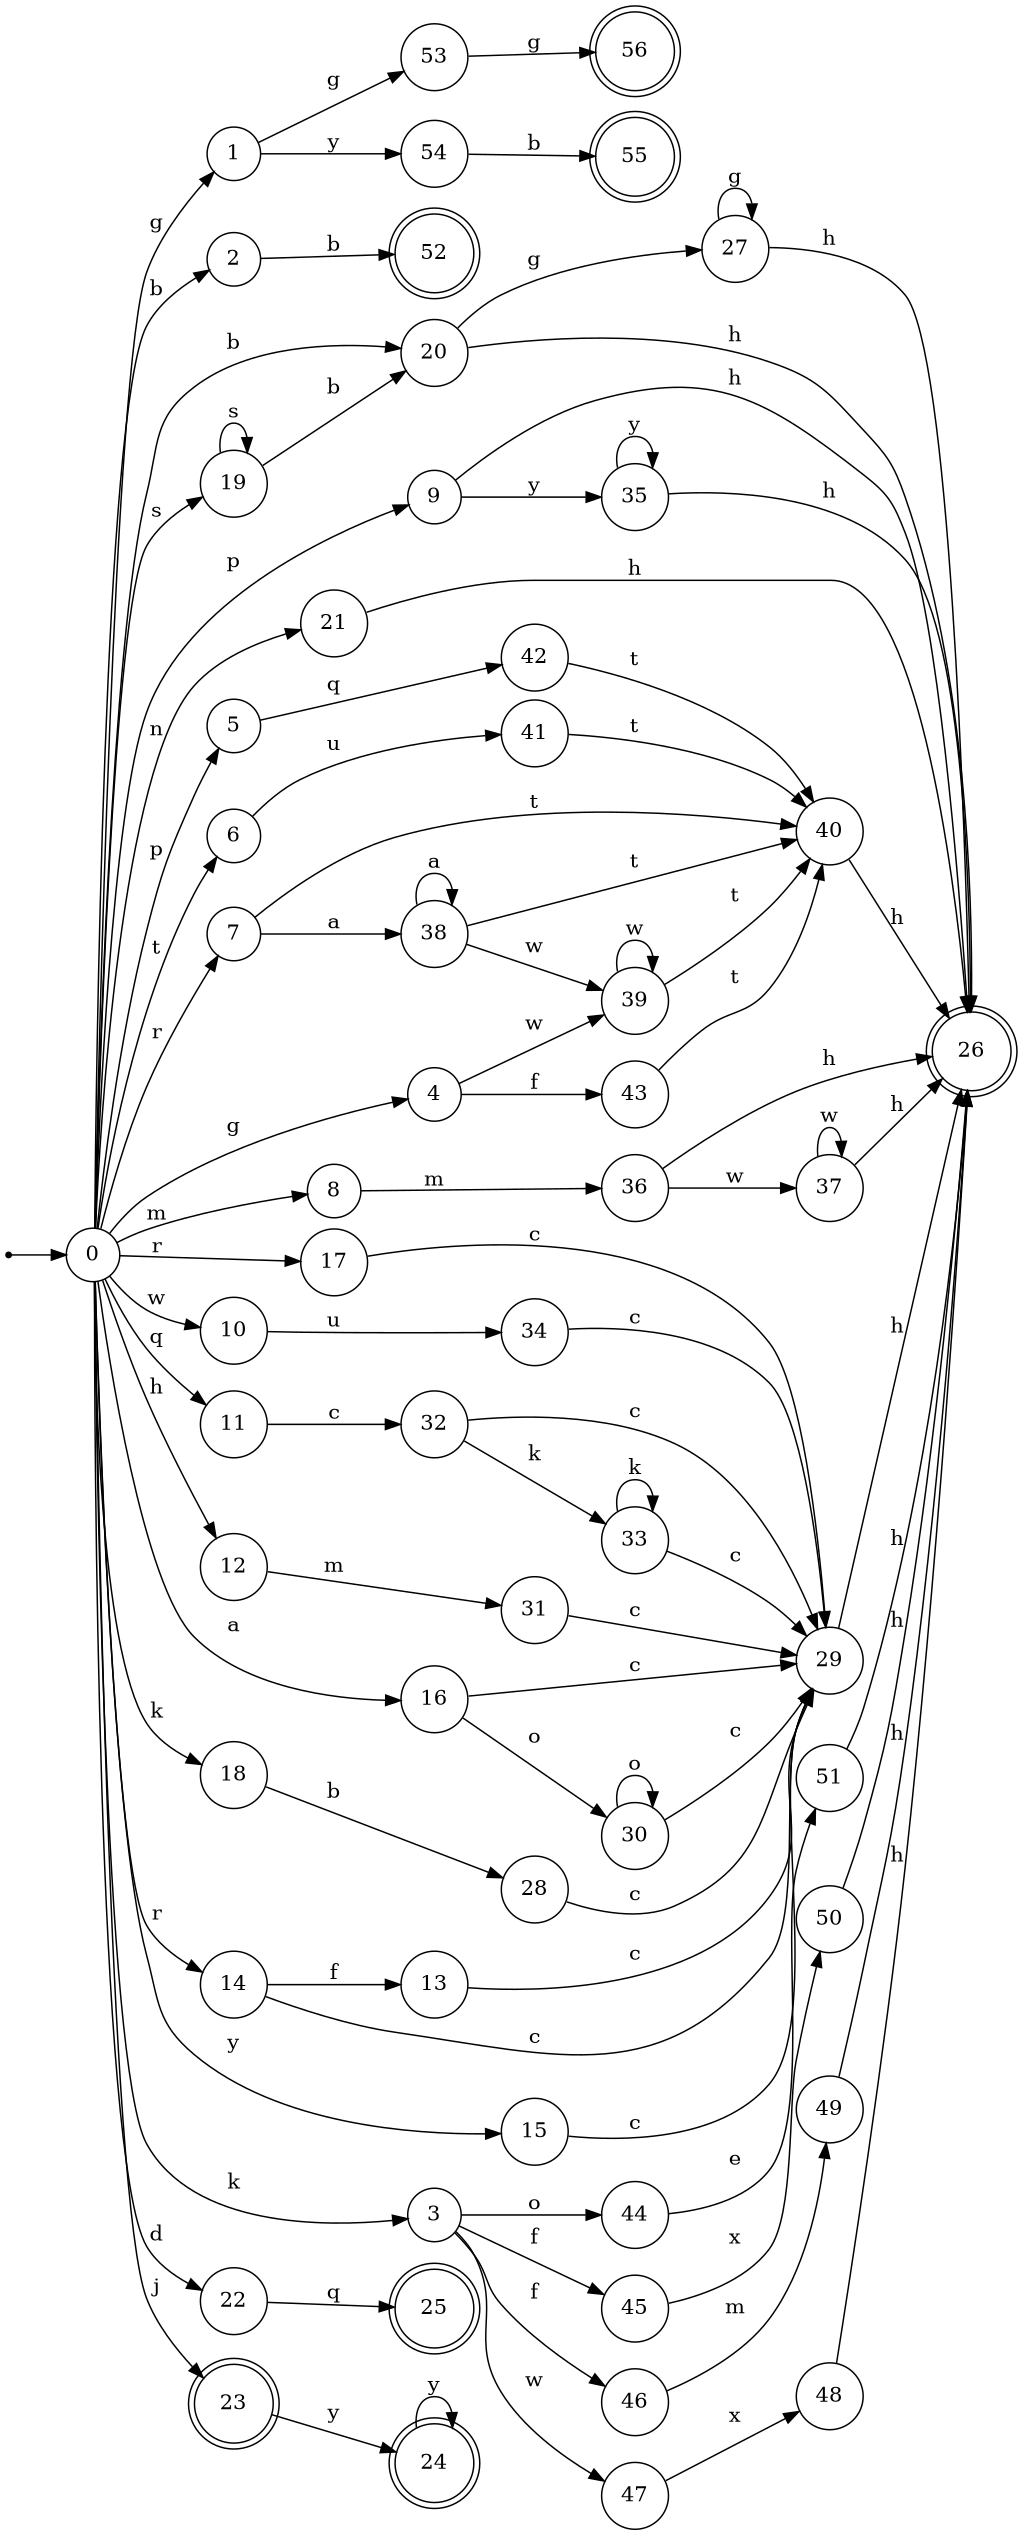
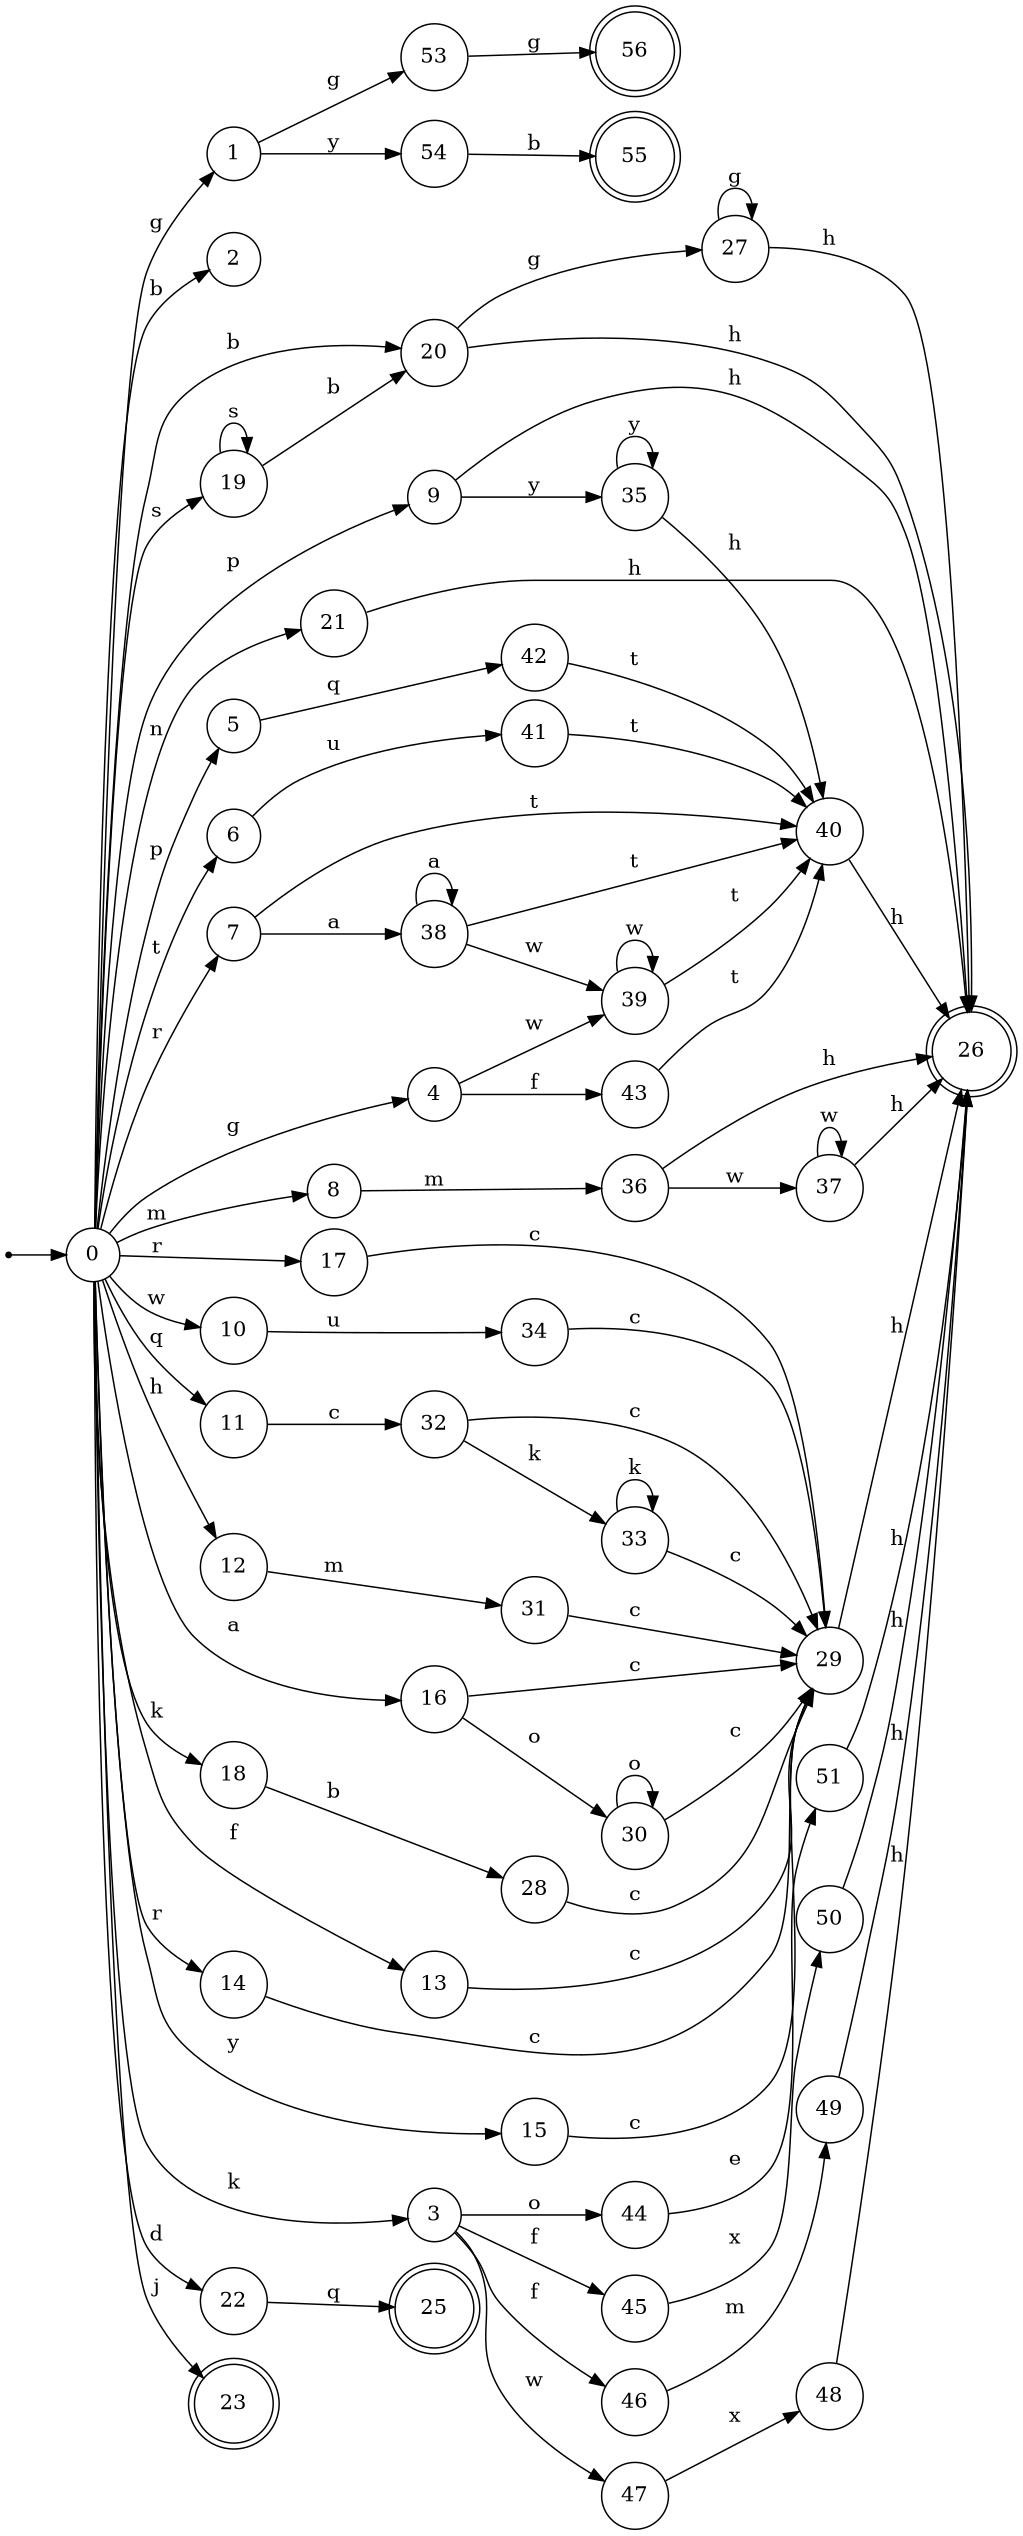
node "52": removed
edge "35" -> "26": now "35" -> "40"
edge "14" -> "13": now "0" -> "13"
node "24": removed
